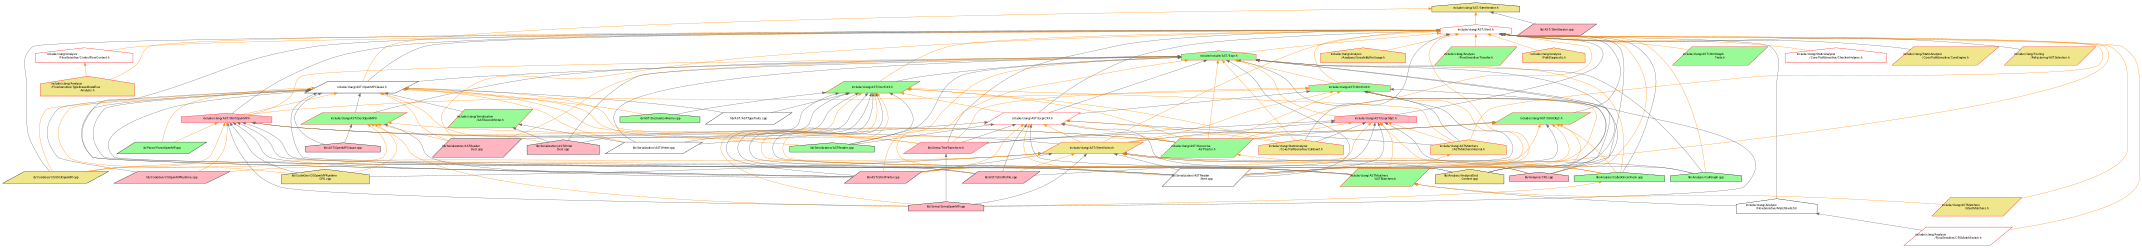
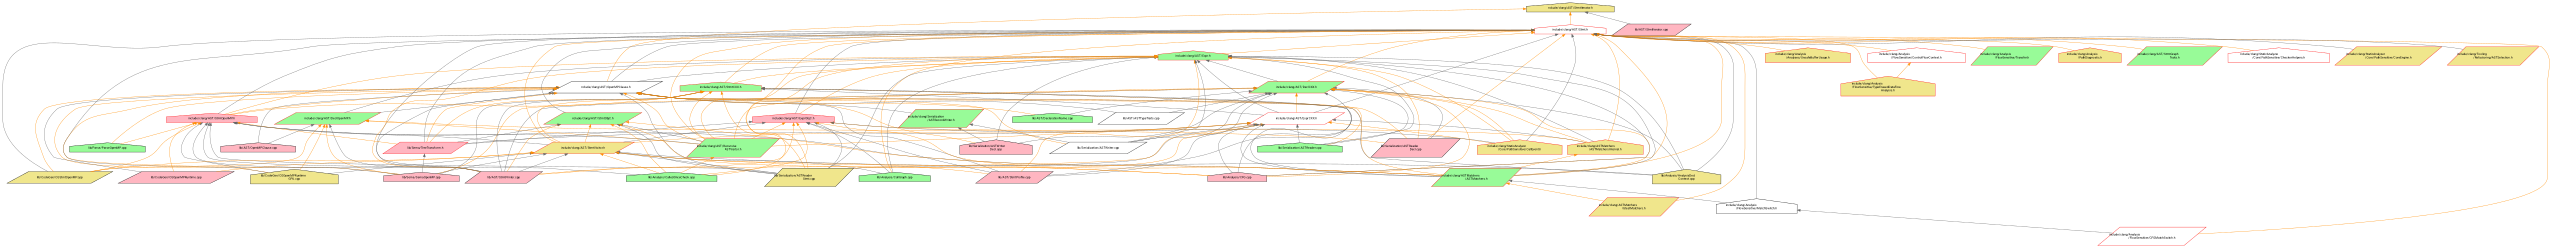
node "include/include/AST/Expr.h": label "include/include/AST/Expr.h" -> "include/clang/AST/Expr.h"
node "lib/Parse/ParseOpenMP.cpp": shape parallelogram -> house
node "lib/Serialization/ASTReader Stmt.cpp": fillcolor white -> khaki
edge "lib/Sema/SemaOpenMP.cpp" -> "lib/Analysis/CalledOnceCheck.cpp": now "lib/Sema/SemaOpenMP.cpp" -> "include/clang/AST/OpenMPClause.h"
